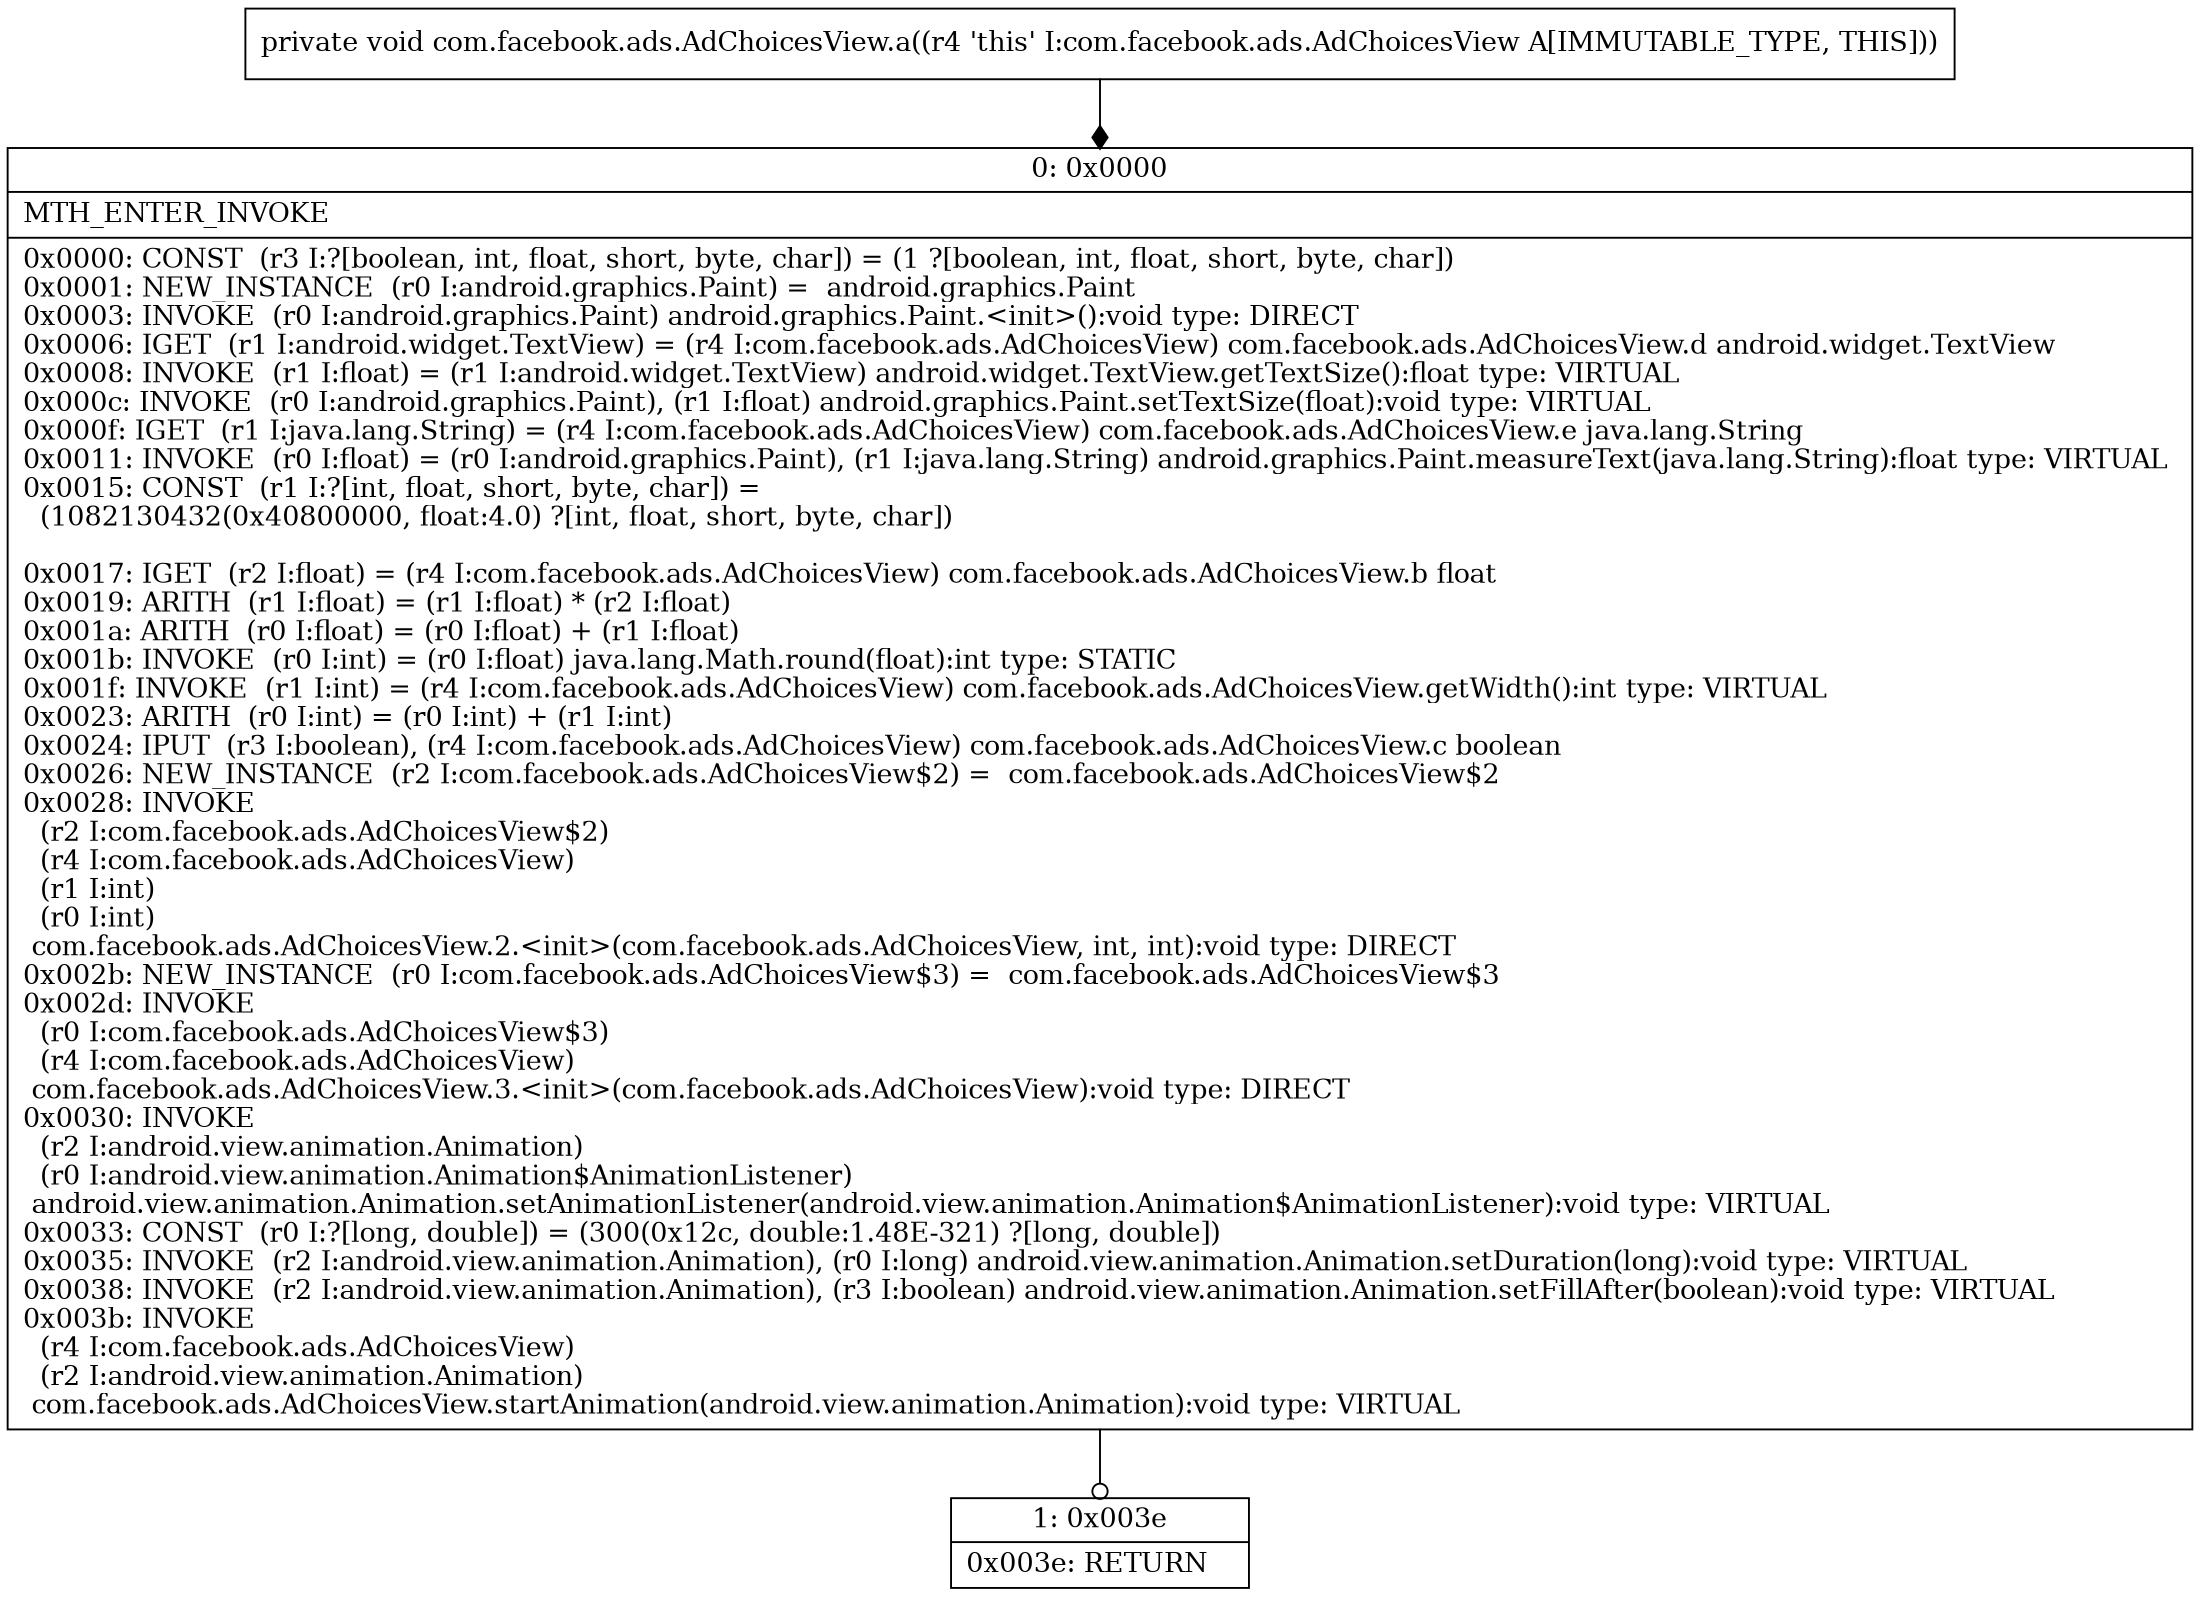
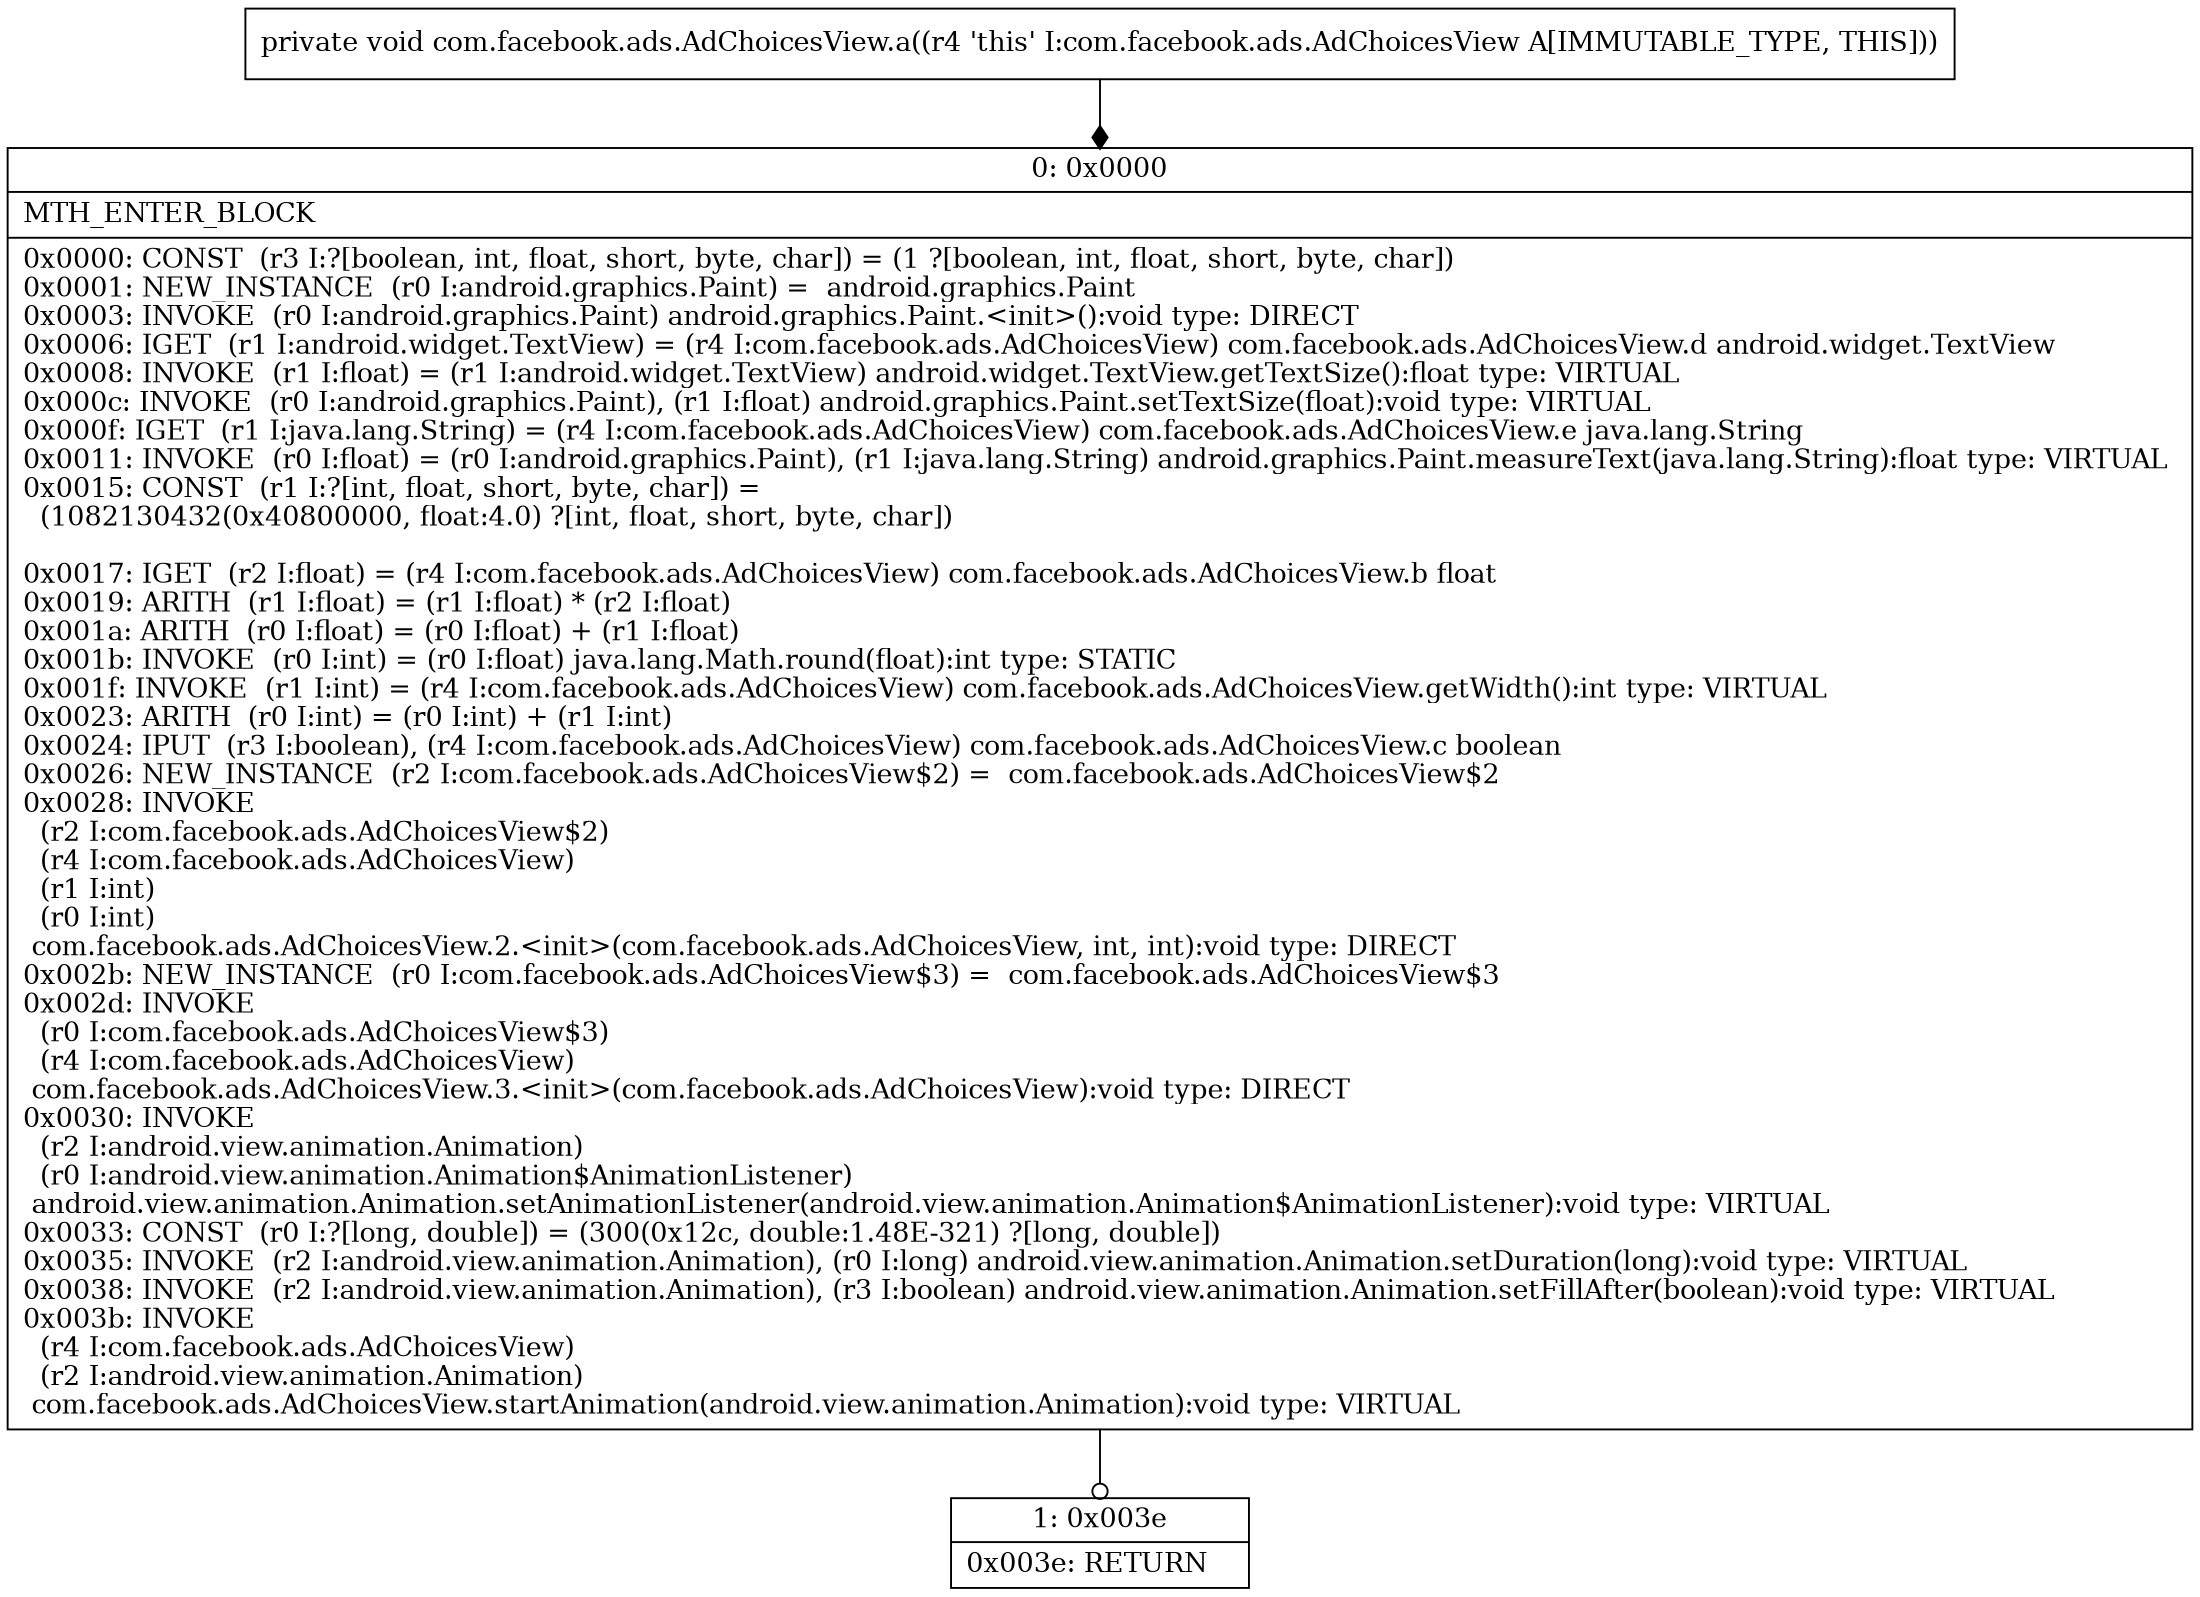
node "0: 0x0000": text "MTH_ENTER_INVOKE" -> "MTH_ENTER_BLOCK"
